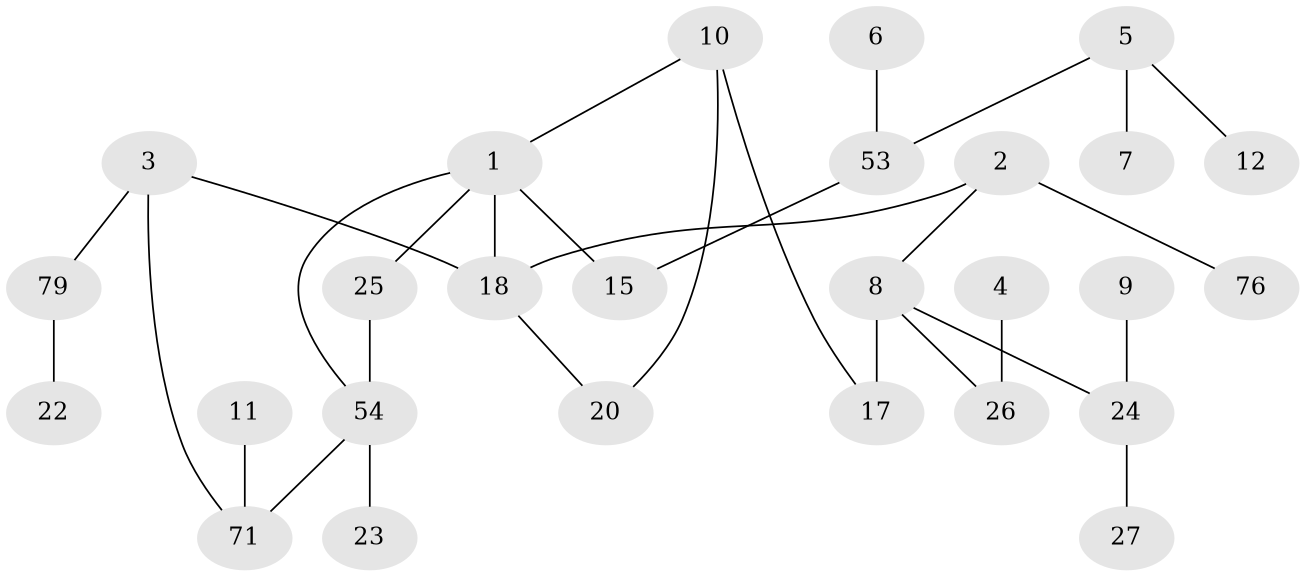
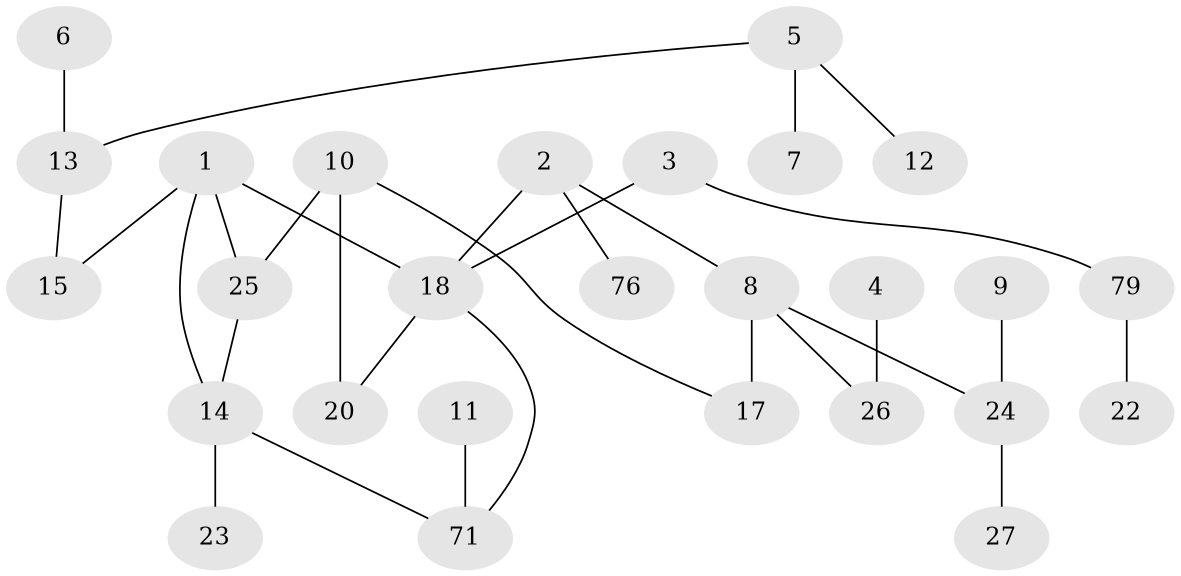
edge "10" -- "1": now "10" -- "25"
node "53": label "53" -> "13"
edge "3" -- "71": now "18" -- "71"
node "54": label "54" -> "14"
